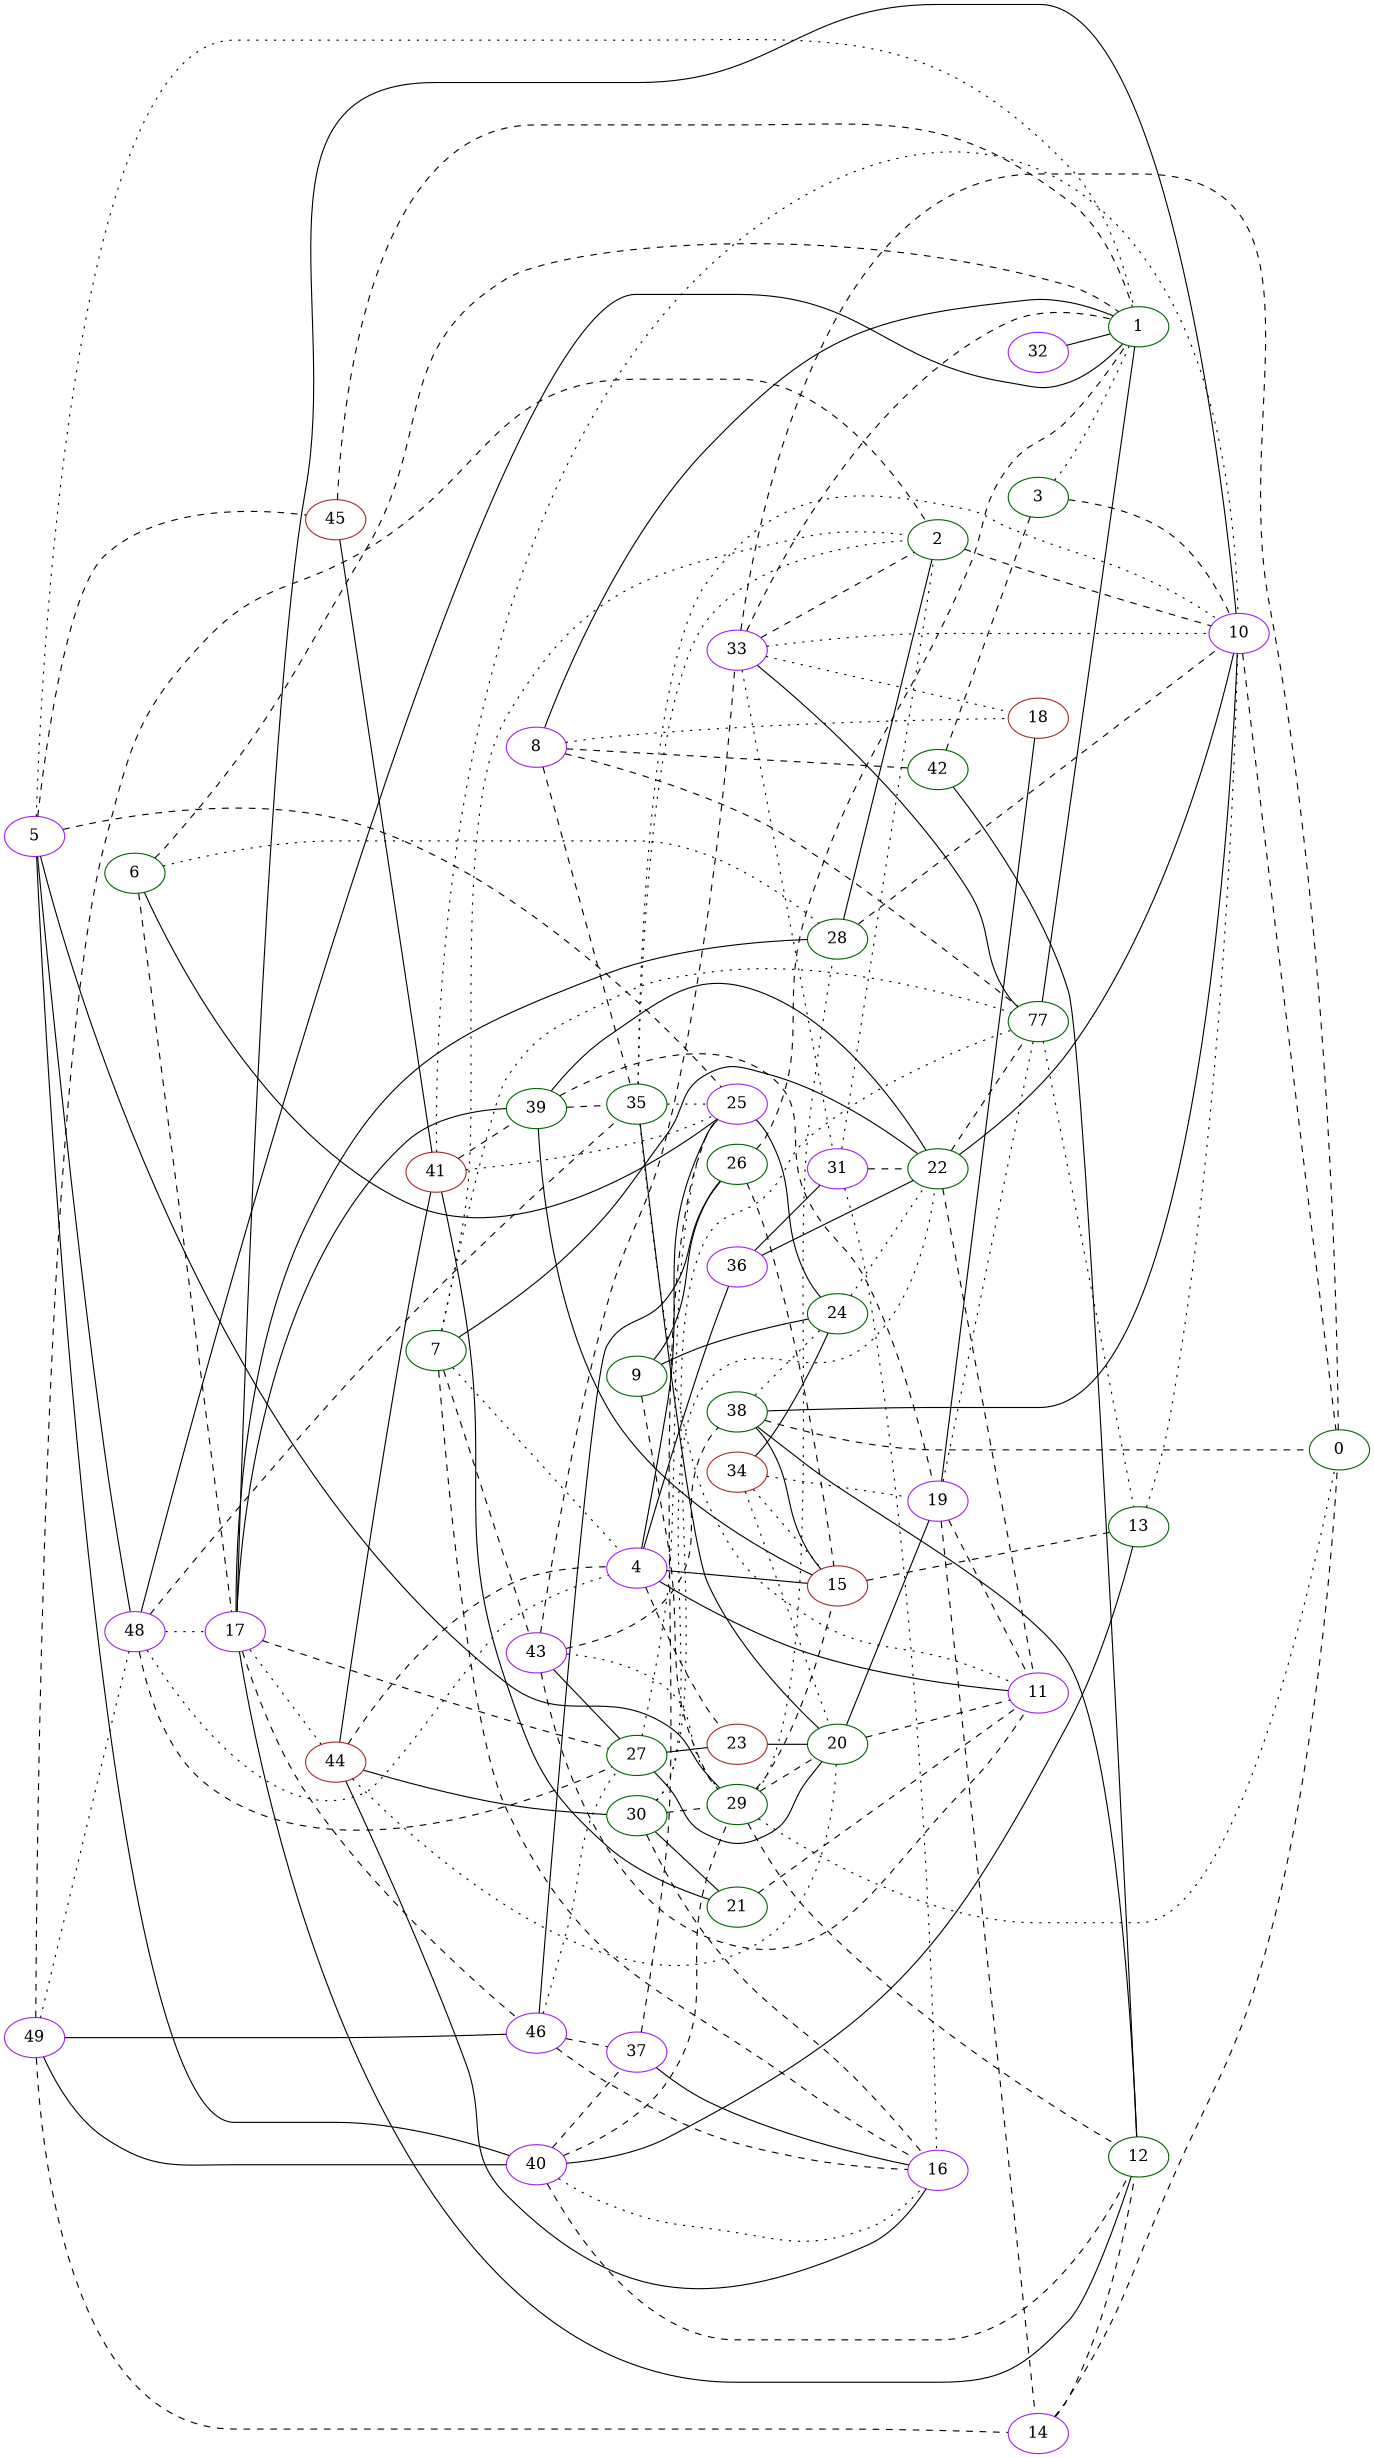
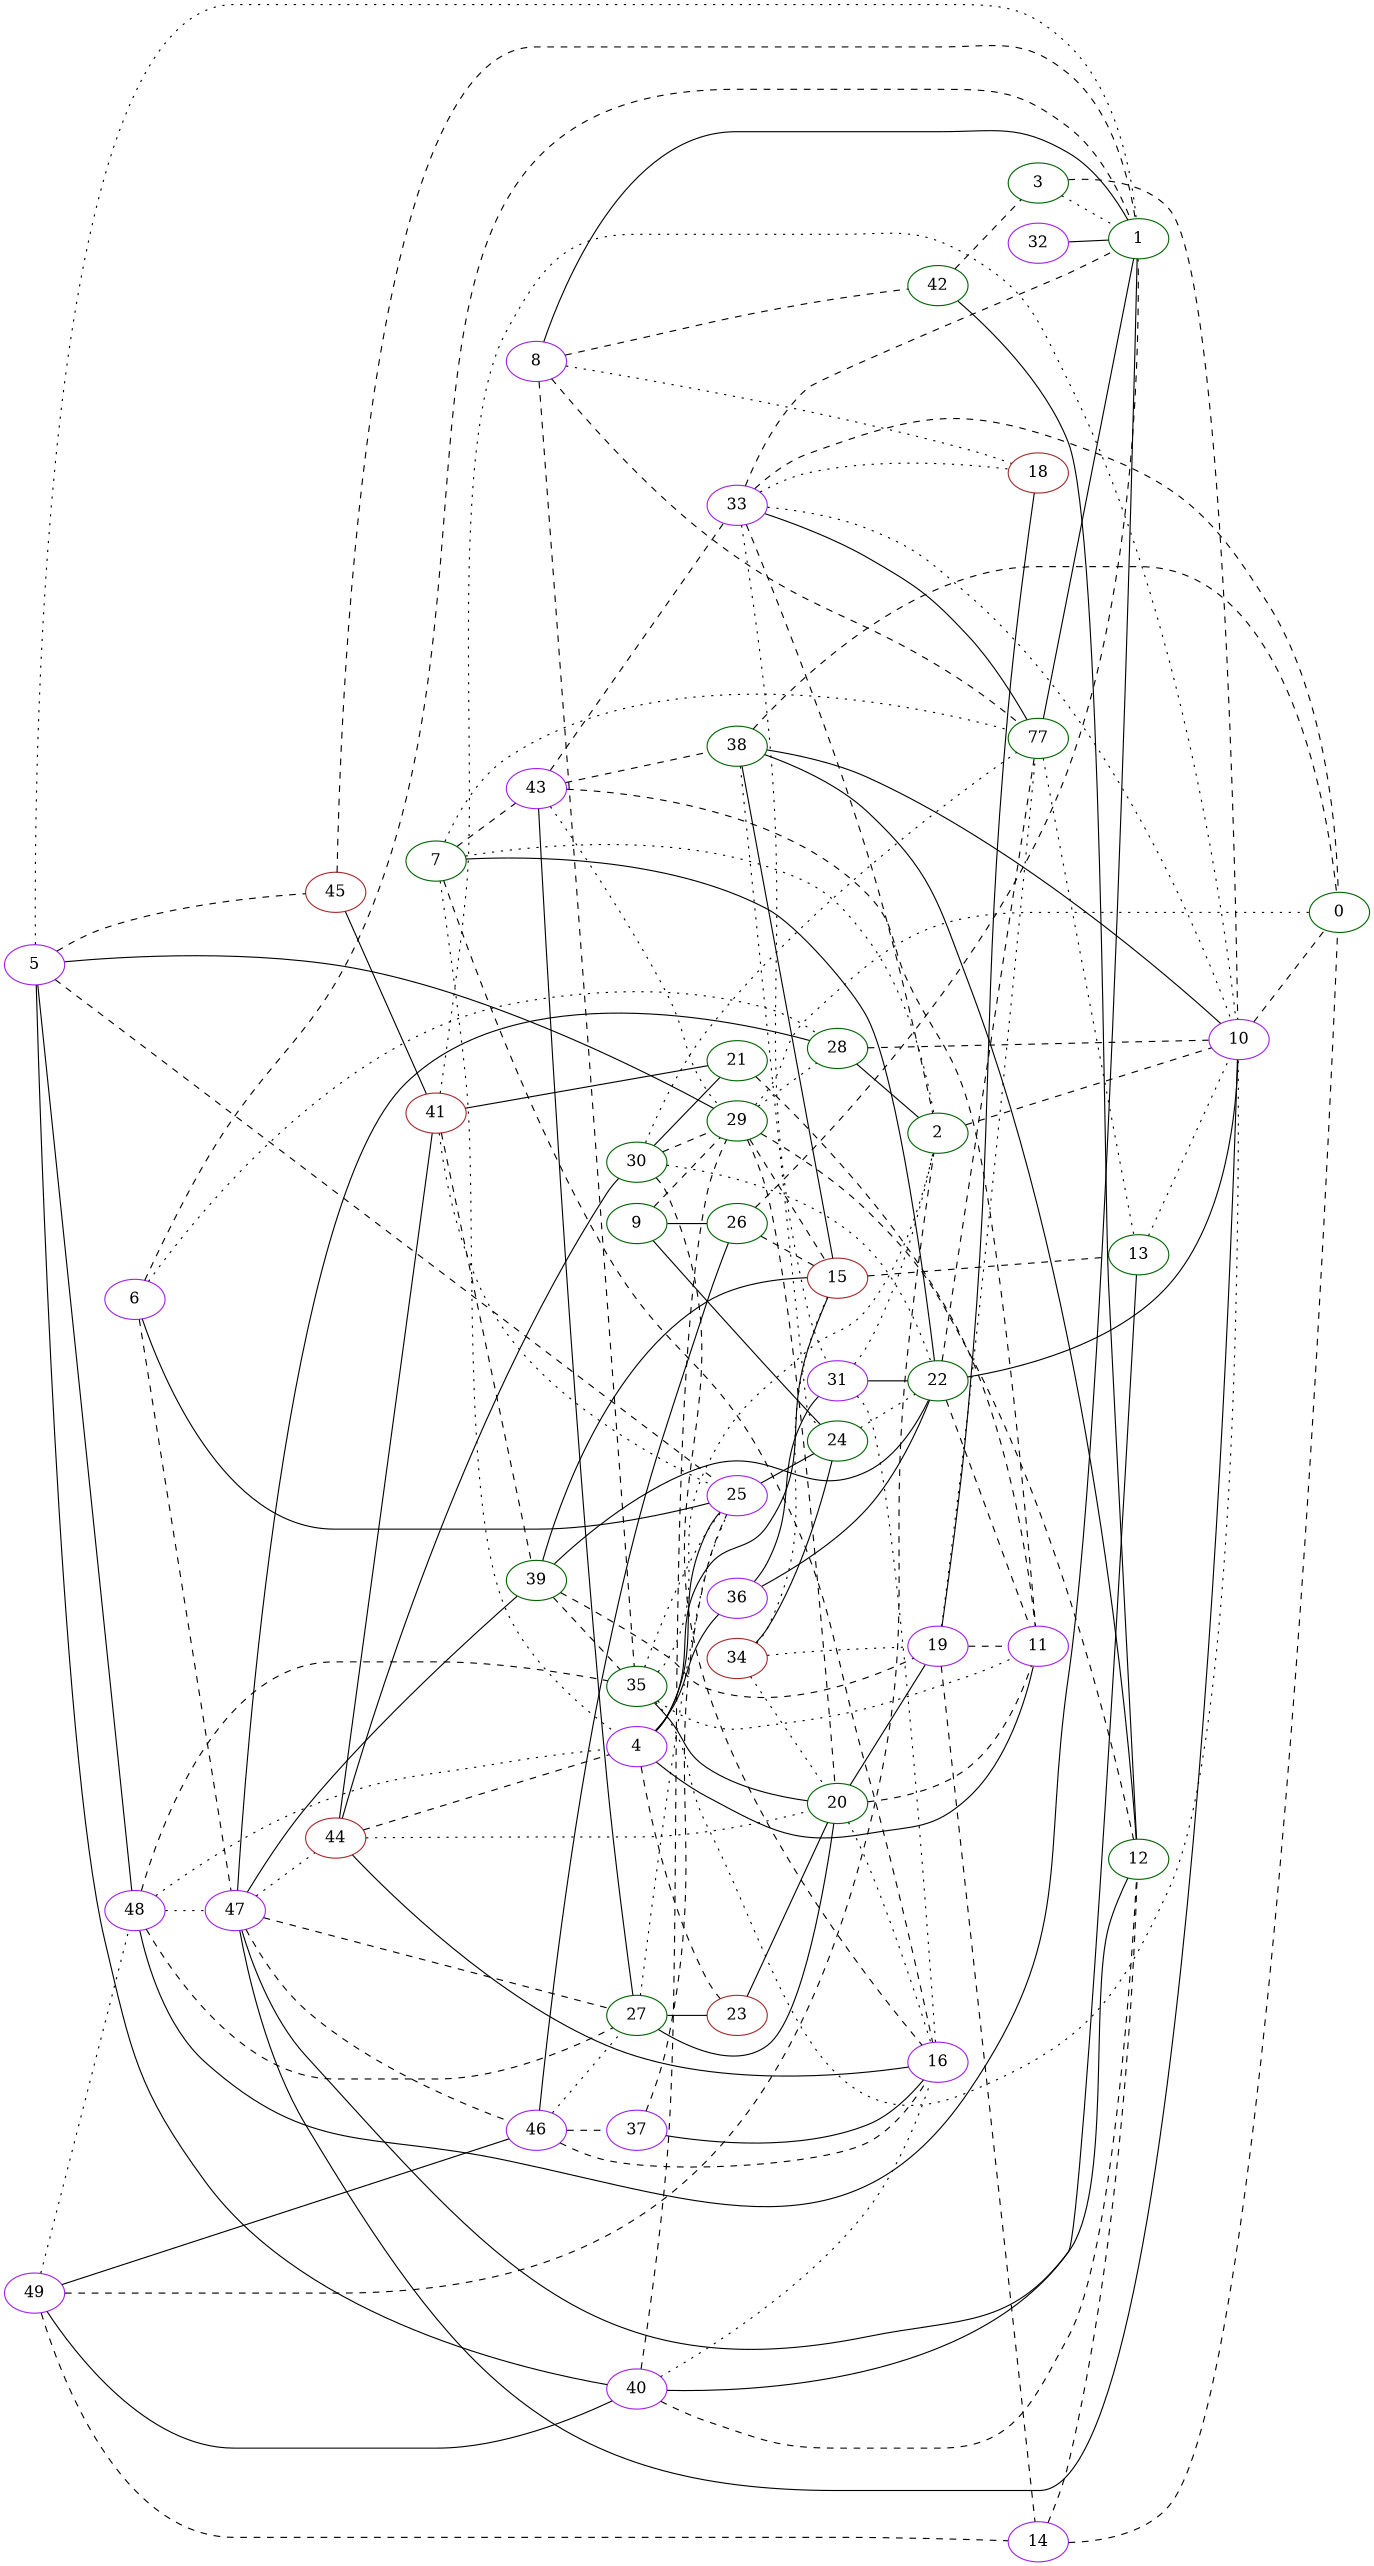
node "6": color darkgreen -> purple
edge "31" -- "22": style dashed -> solid
node "17": label "17" -> "47"
edge "20" -- "16": added
edge "37" -- "40": removed
